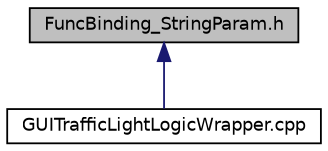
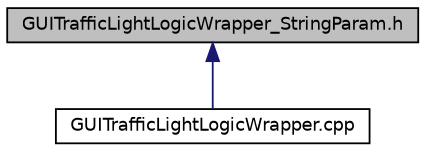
node "FuncBinding_StringParam.h": label "FuncBinding_StringParam.h" -> "GUITrafficLightLogicWrapper_StringParam.h"
